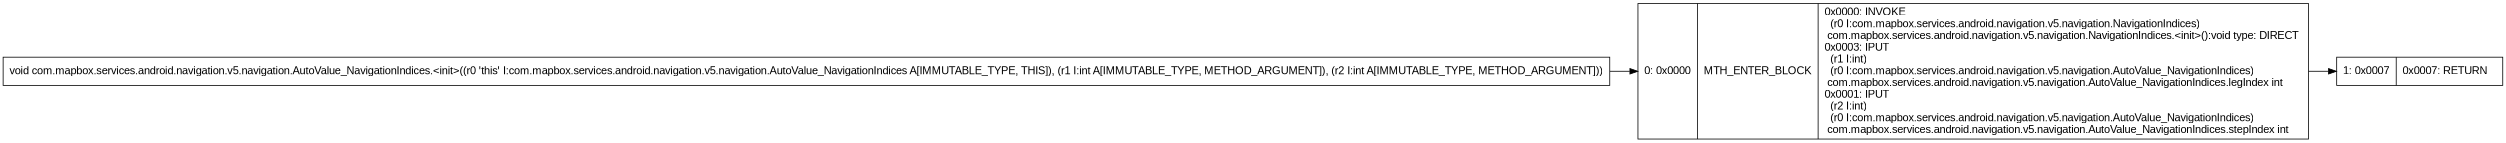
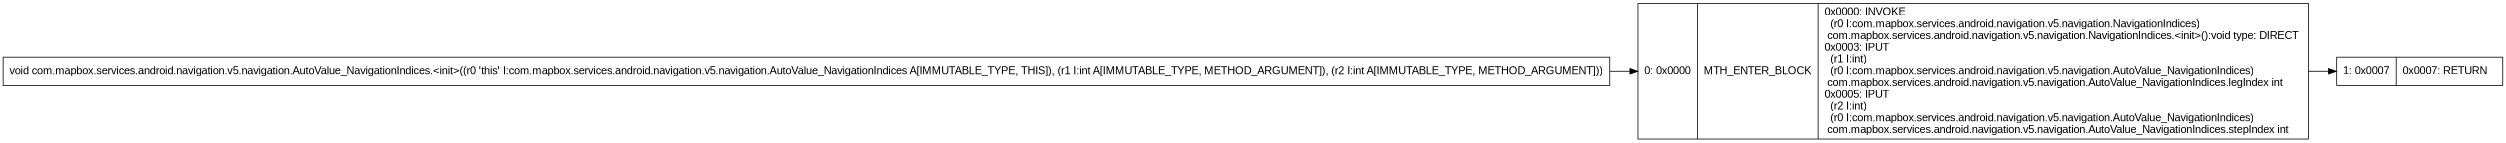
node "0: 0x0000": text "0x0001: IPUT" -> "0x0005: IPUT"
